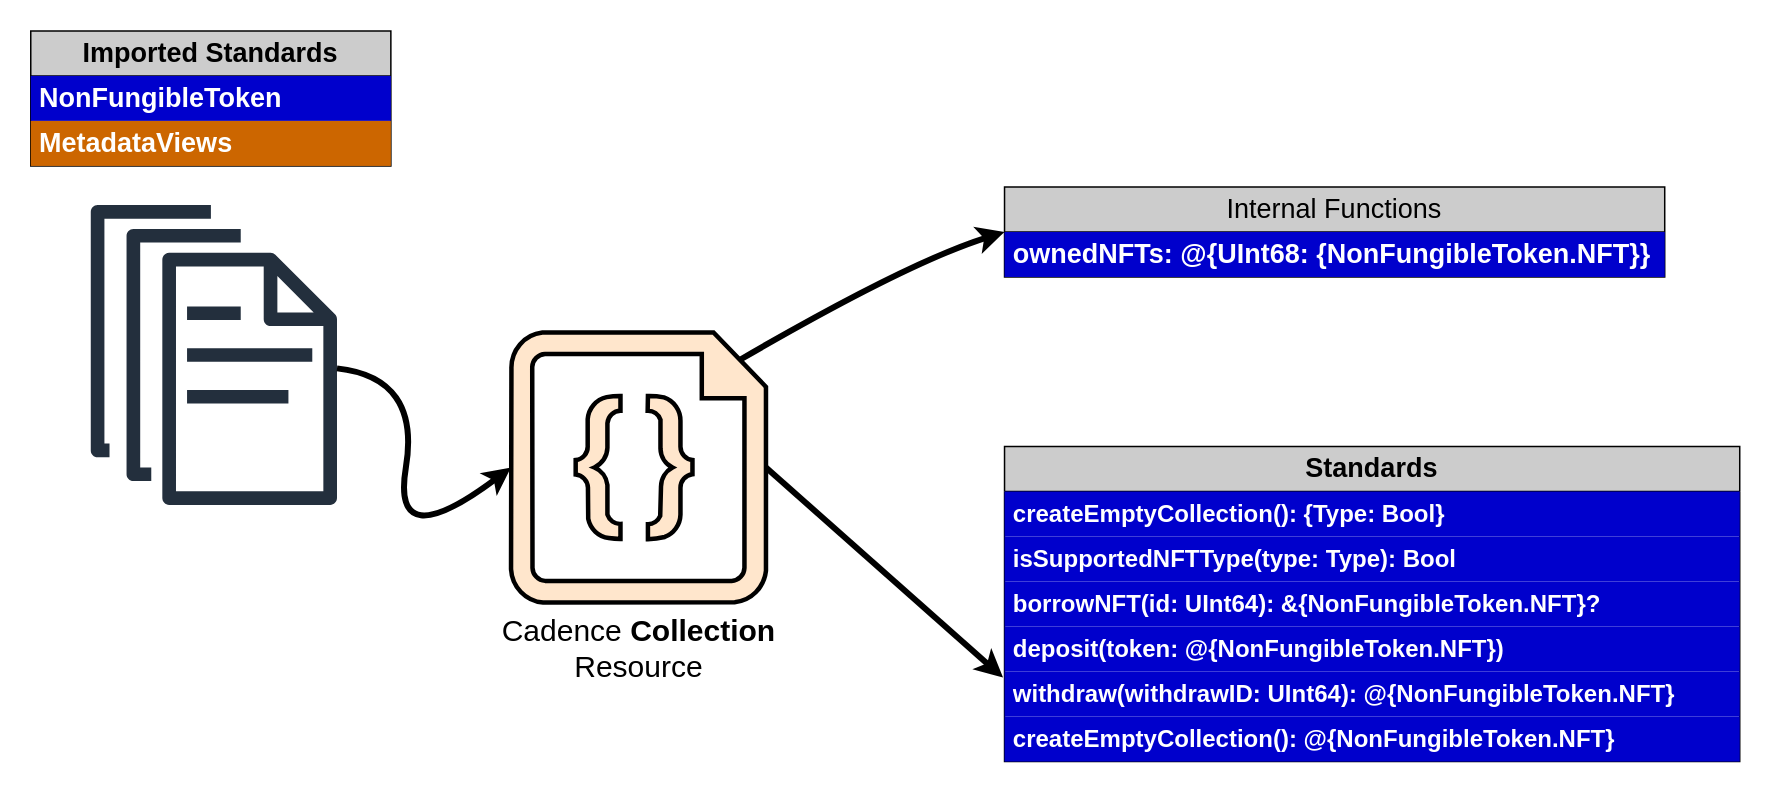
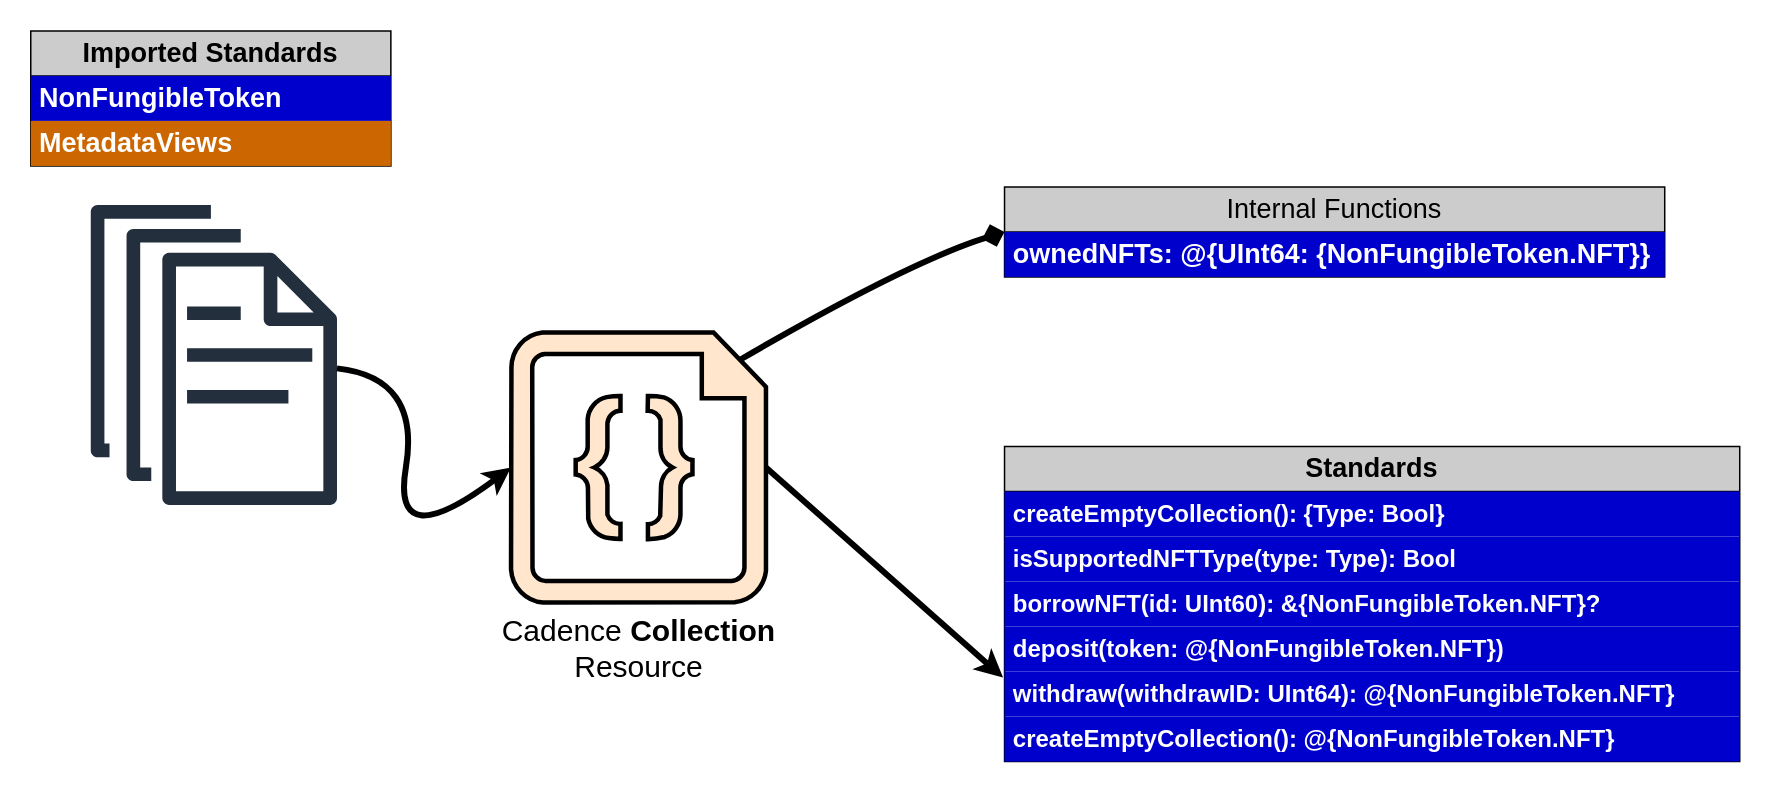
edge "Cadence Collection Resource" -> "Internal Functions": arrowhead classic -> diamond
node "ownedNFTs: @{UInt68: {NonFungibleToken.NFT}}": label "ownedNFTs: @{UInt68: {NonFungibleToken.NFT}}" -> "ownedNFTs: @{UInt64: {NonFungibleToken.NFT}}"
node "borrowNFT(id: UInt64): &{NonFungibleToken.NFT}?": label "borrowNFT(id: UInt64): &{NonFungibleToken.NFT}?" -> "borrowNFT(id: UInt60): &{NonFungibleToken.NFT}?"
